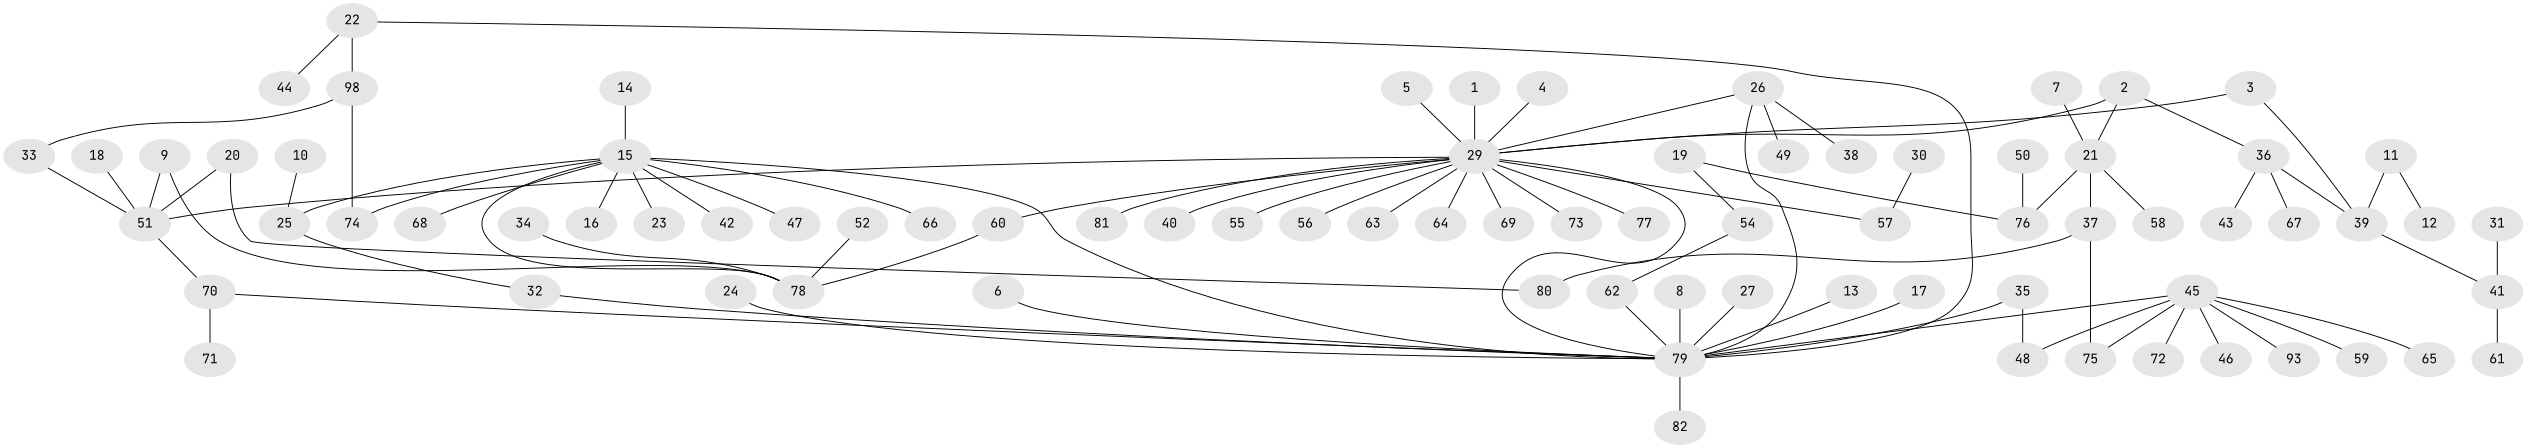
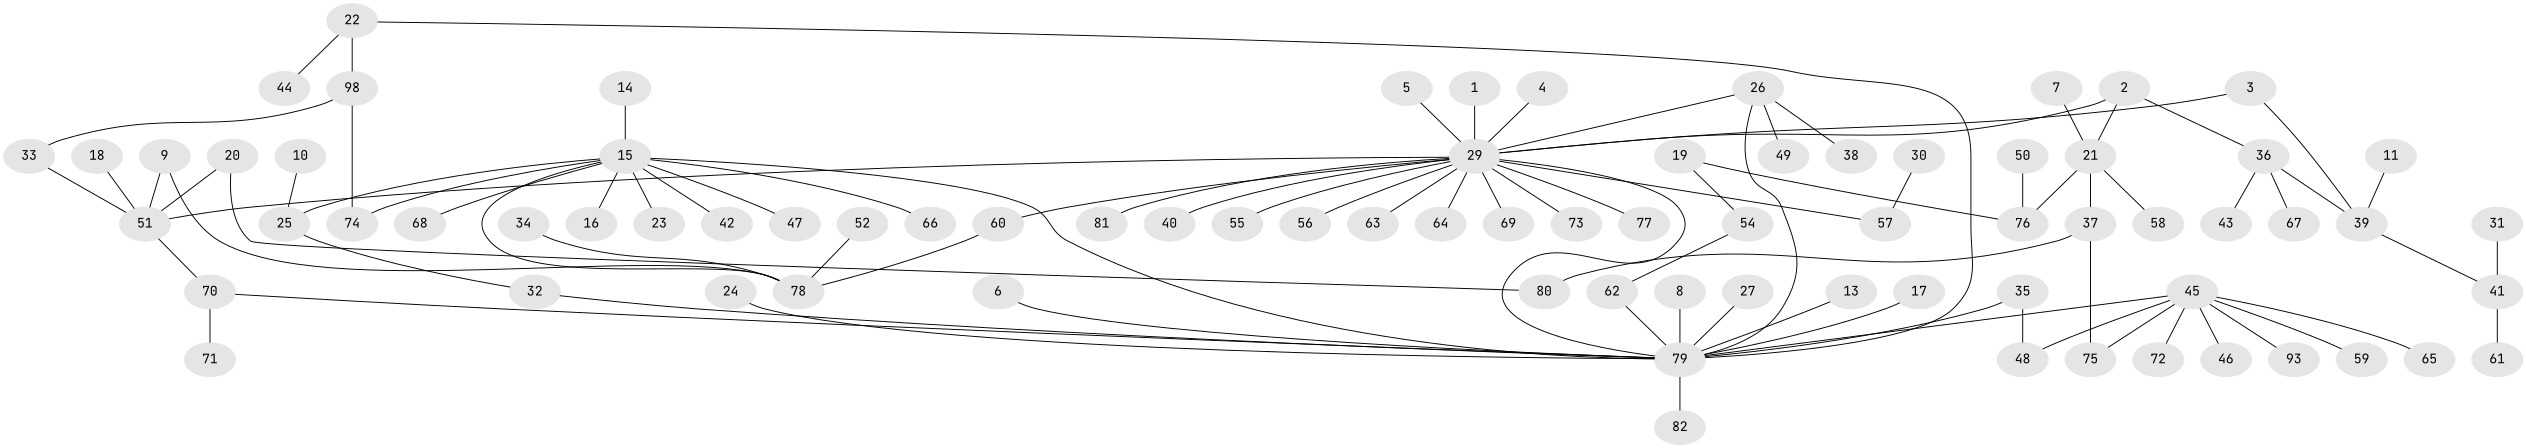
node "12": removed
